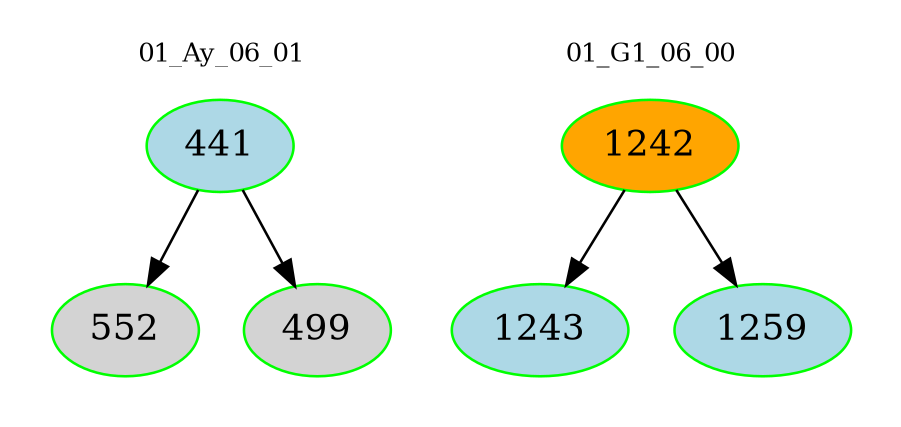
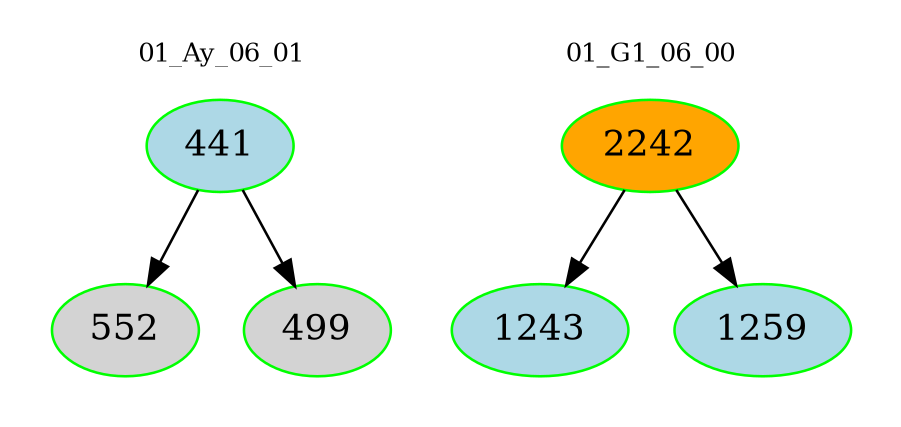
node "1242": label "1242" -> "2242"
